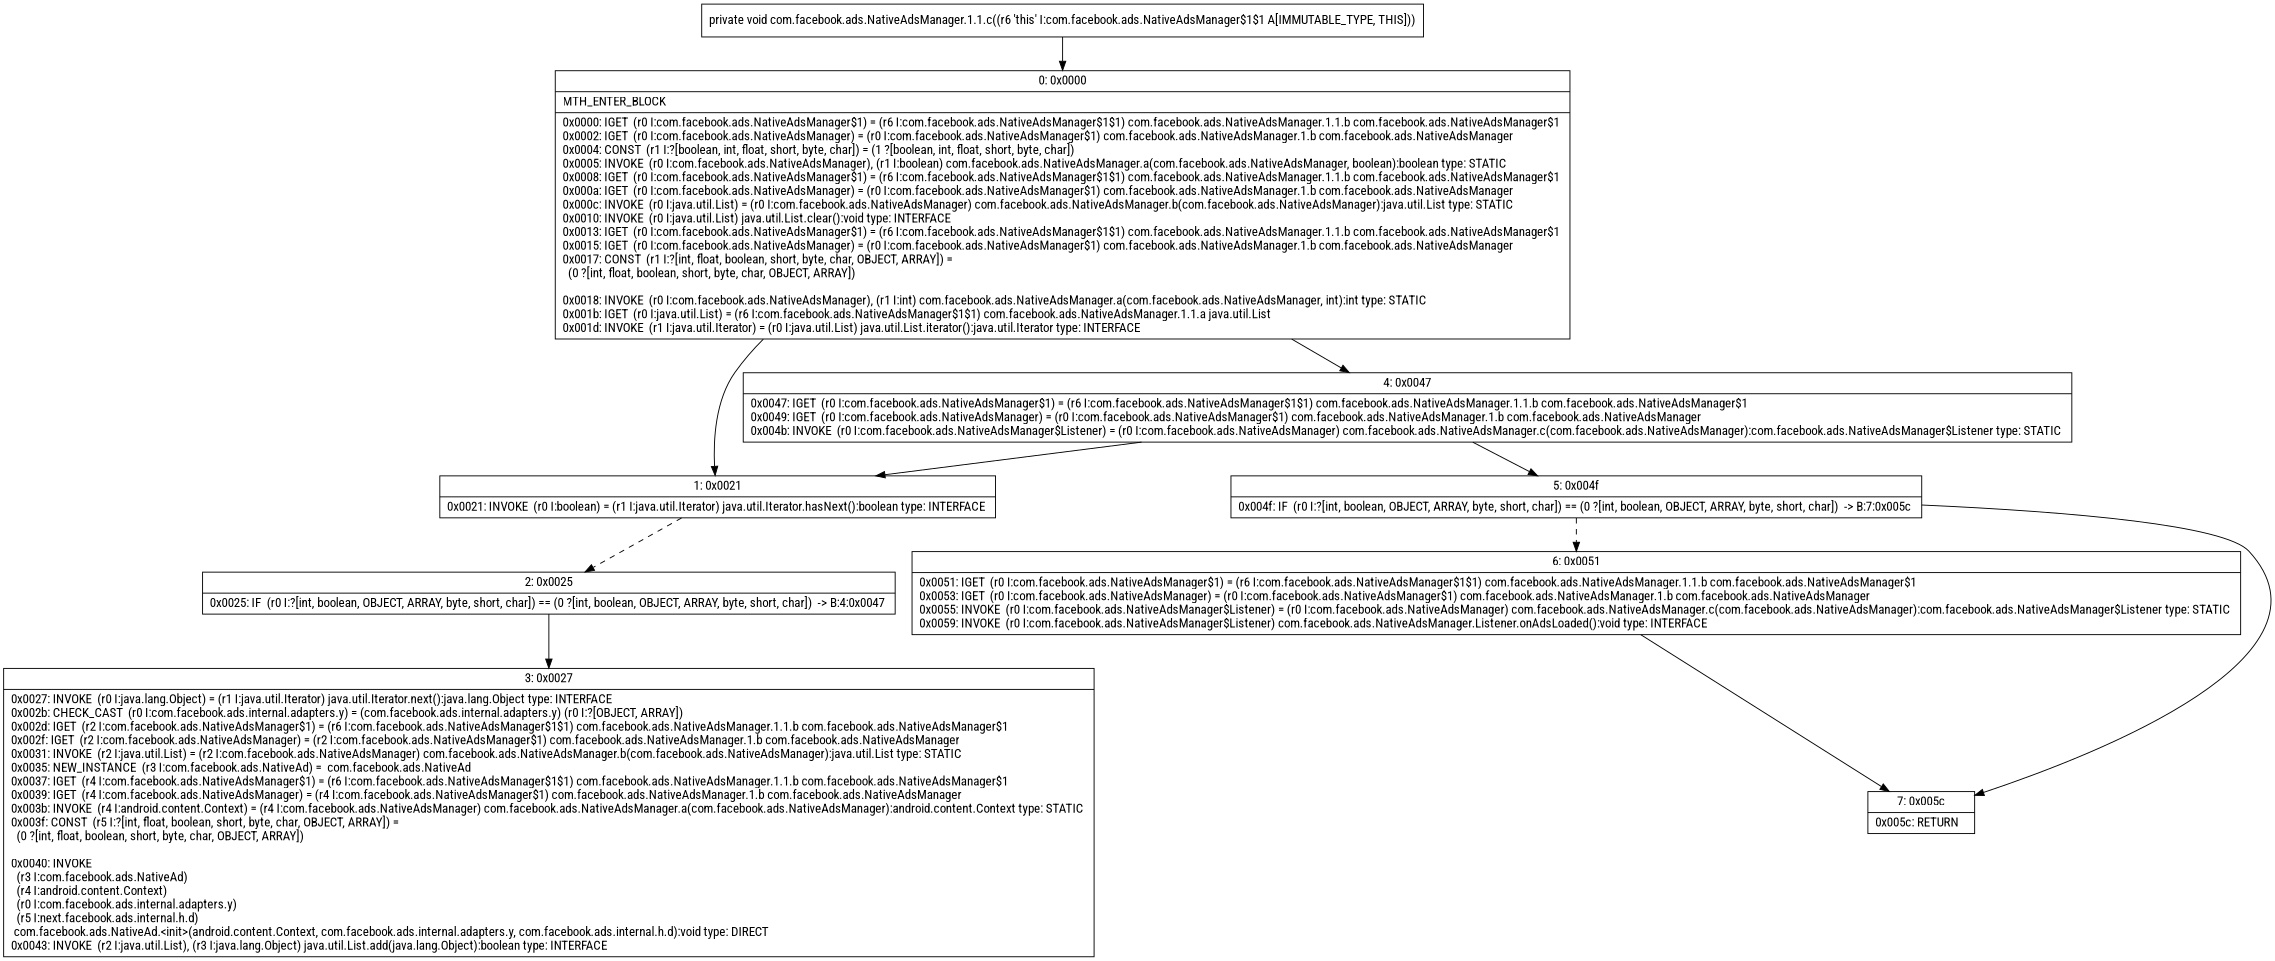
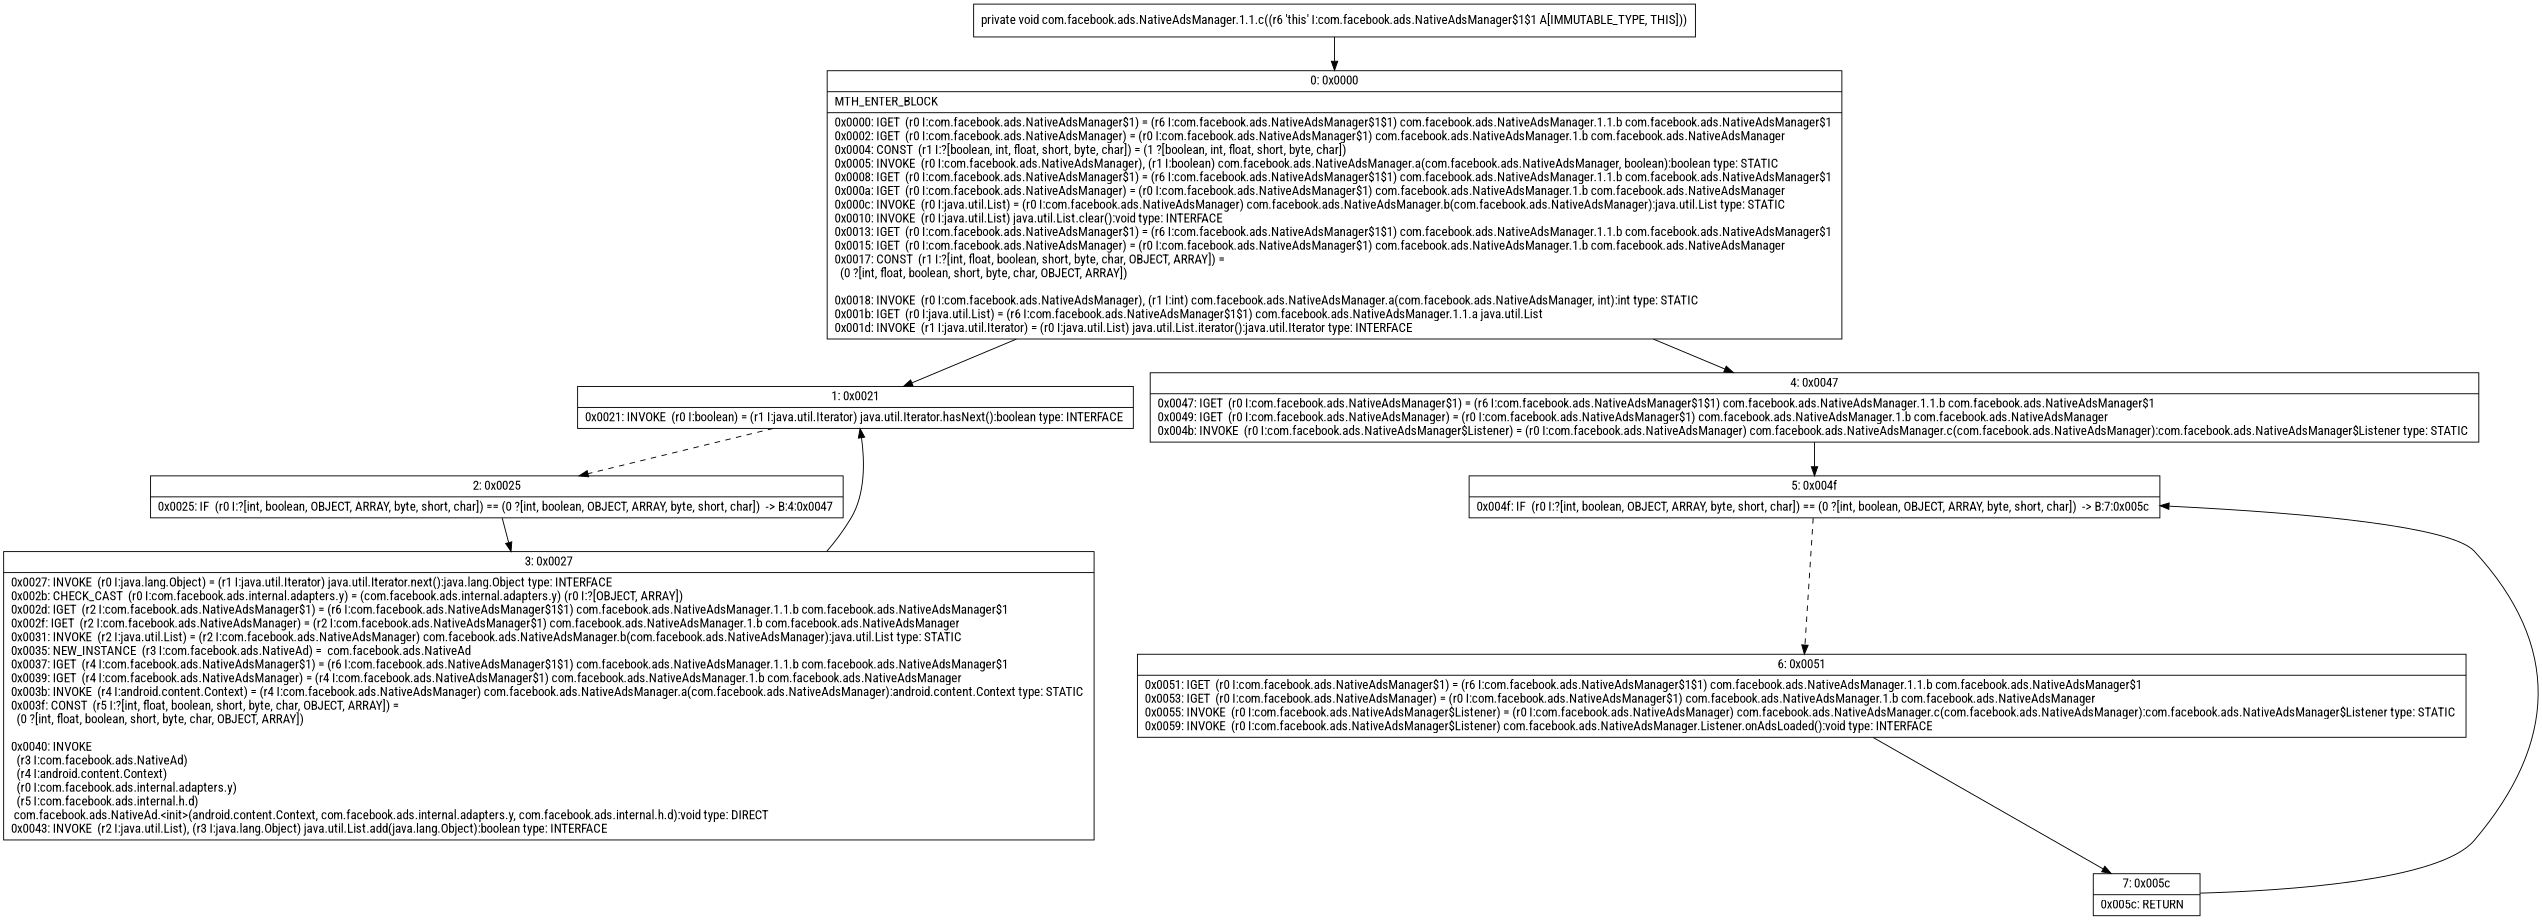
edge "4: 0x0047" -> "1: 0x0021": now "3: 0x0027" -> "1: 0x0021"
edge "5: 0x004f" -> "7: 0x005c": reversed
node "3: 0x0027": text "(r5 I:next.facebook.ads.internal.h.d)" -> "(r5 I:com.facebook.ads.internal.h.d)"
